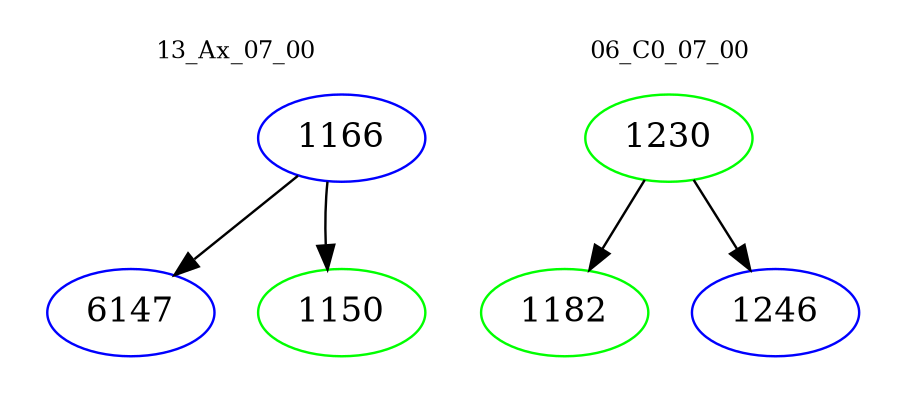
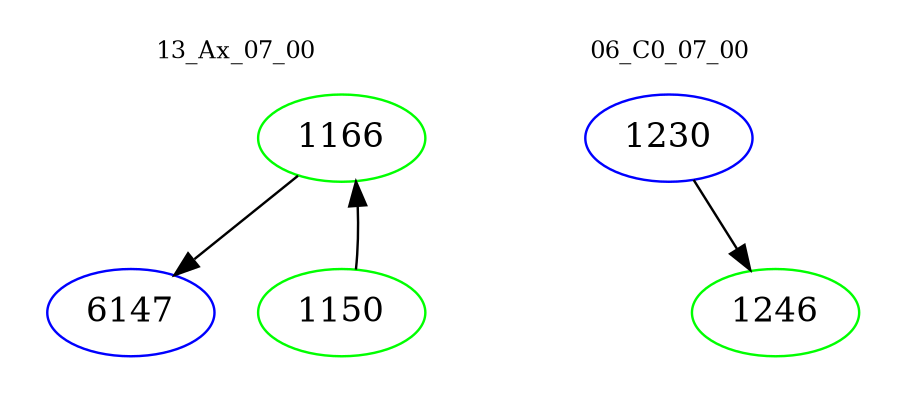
node "1166": color blue -> green
node "1230": color green -> blue
edge "1166" -> "1150": reversed
node "1182": removed
node "1246": color blue -> green
